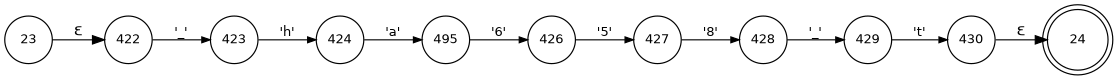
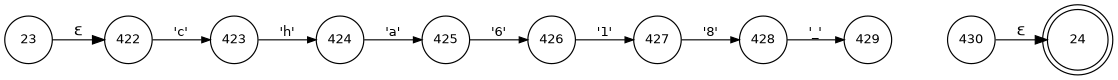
edge "422" -> "423": label "'_'" -> "'c'"
edge "426" -> "427": label "'5'" -> "'1'"
node "495": label "495" -> "425"
edge "429" -> "430": removed, label "'t'"
